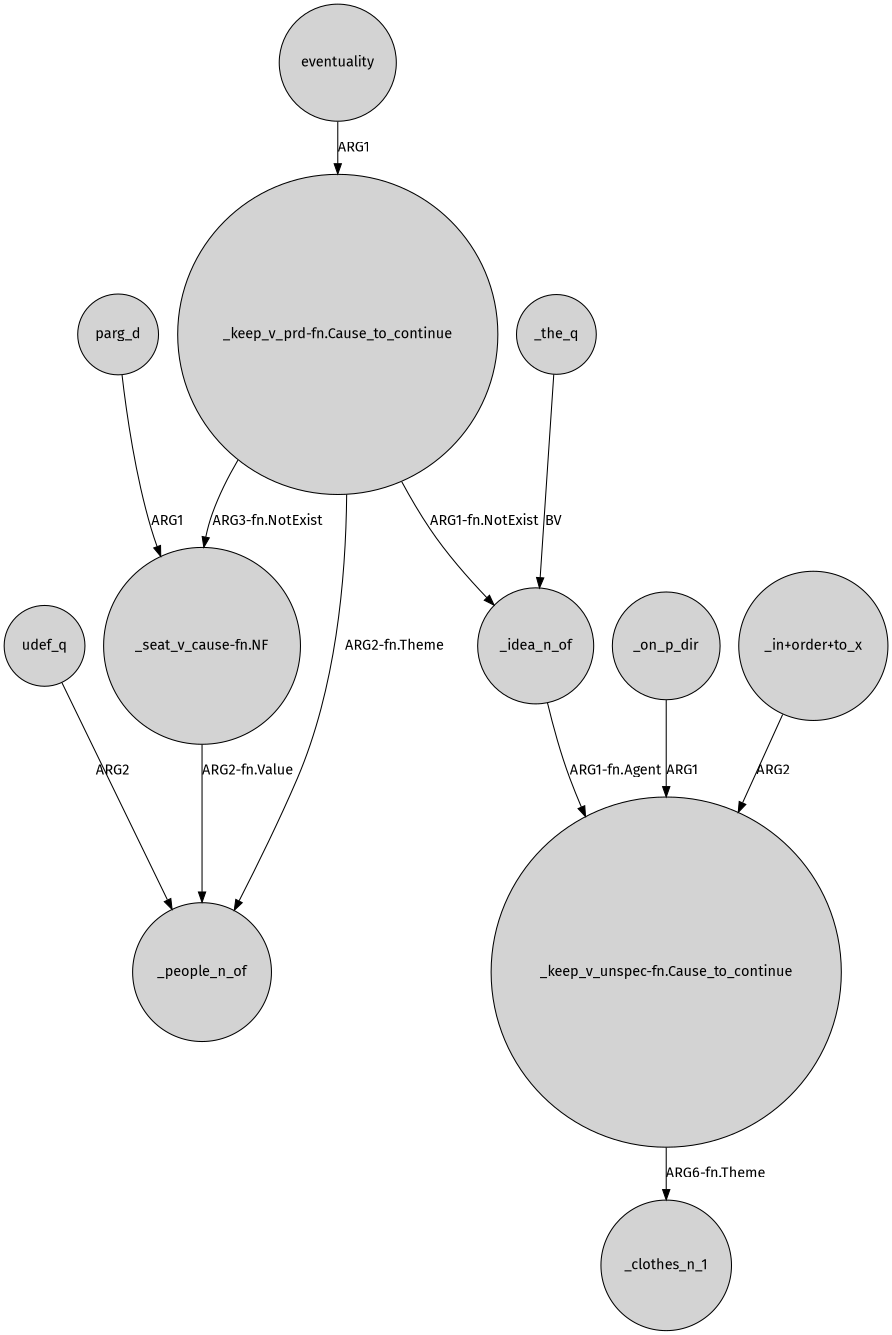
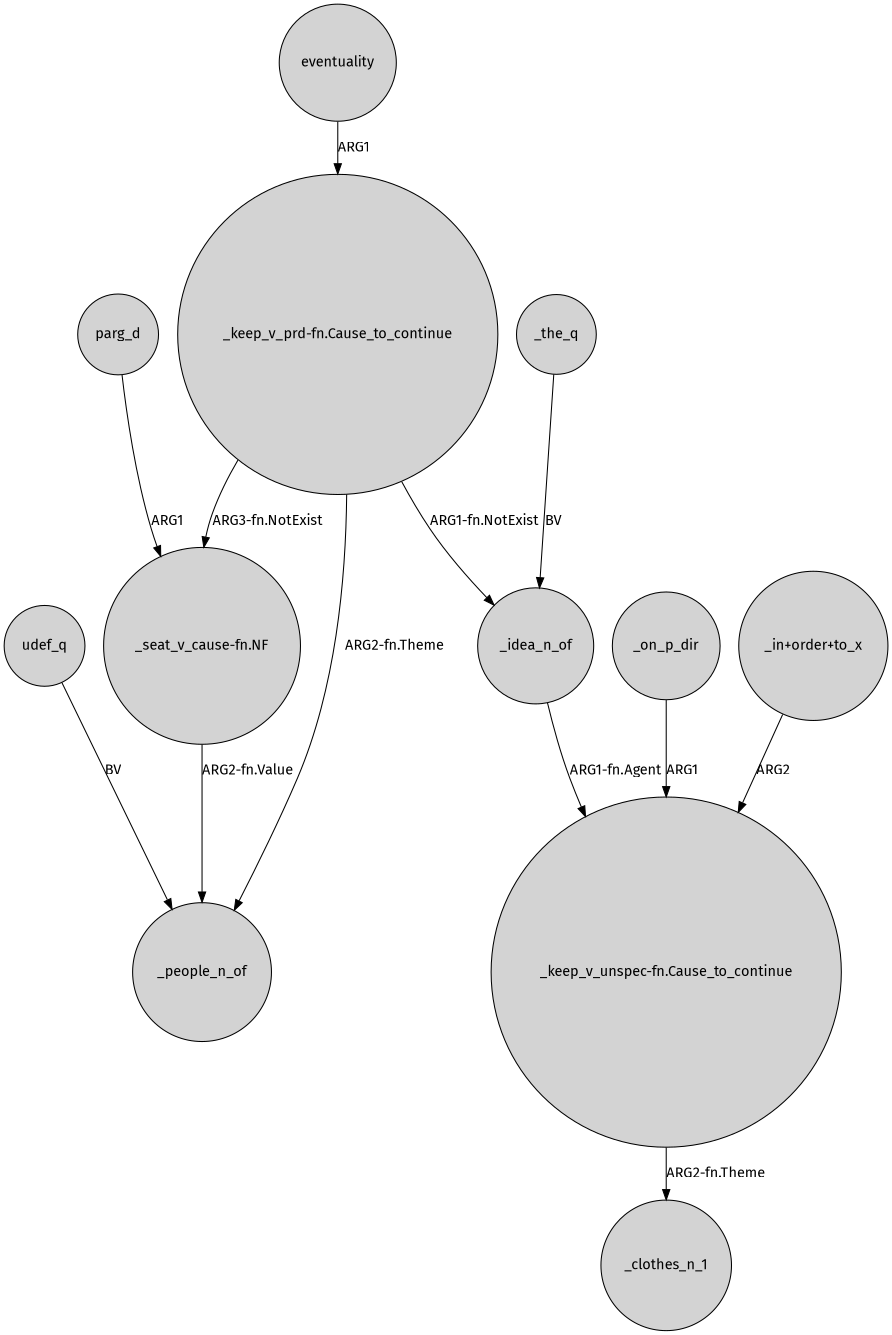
edge "udef_q" -> "_people_n_of": label "ARG2" -> "BV"
edge "_keep_v_unspec-fn.Cause_to_continue" -> "_clothes_n_1": label "ARG6-fn.Theme" -> "ARG2-fn.Theme"
